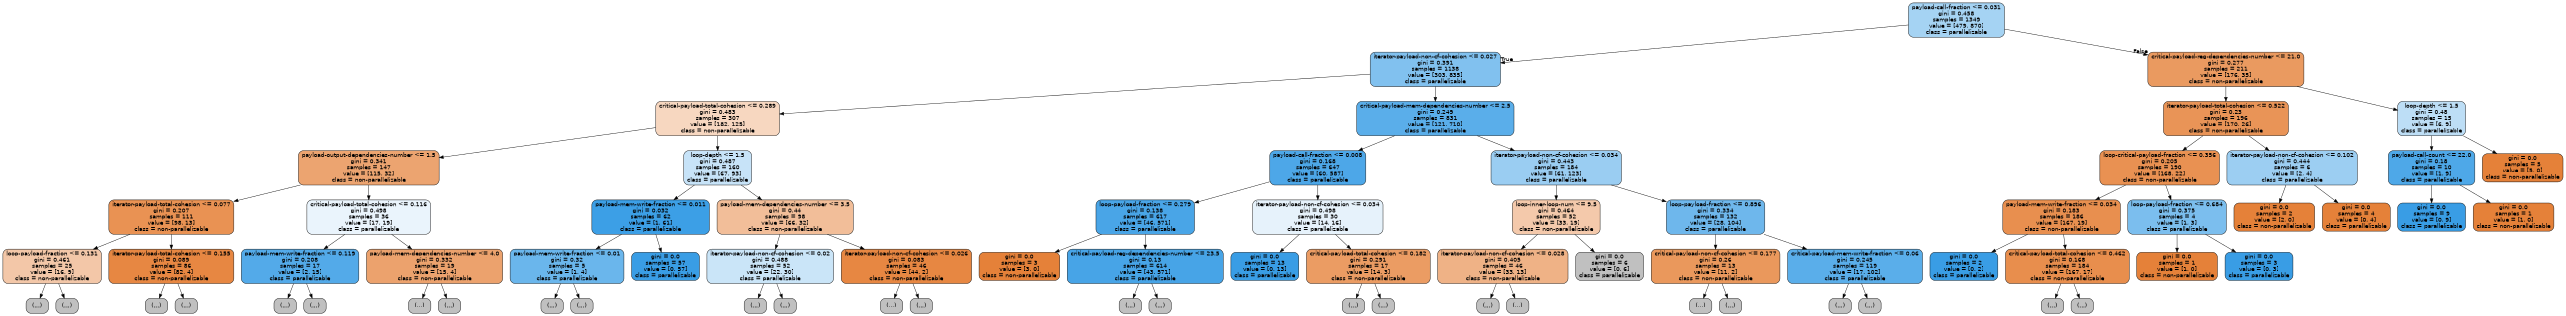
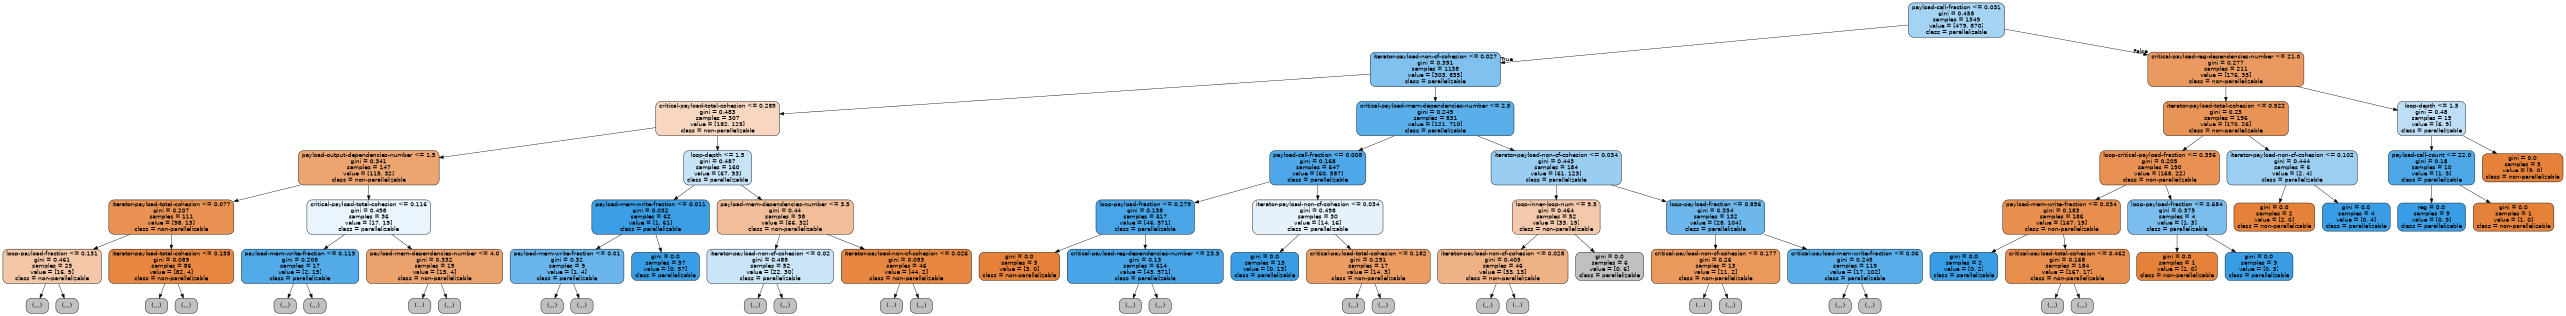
node "gini = 0.0 samples = 4 value = [0, 4] class = parallelizable": fillcolor #e58139ff -> #399de5ff
node "gini = 0.0 samples = 9 value = [0, 9] class = parallelizable": label "gini = 0.0 samples = 9 value = [0, 9] class = parallelizable" -> "reg = 0.0 samples = 9 value = [0, 9] class = parallelizable"
